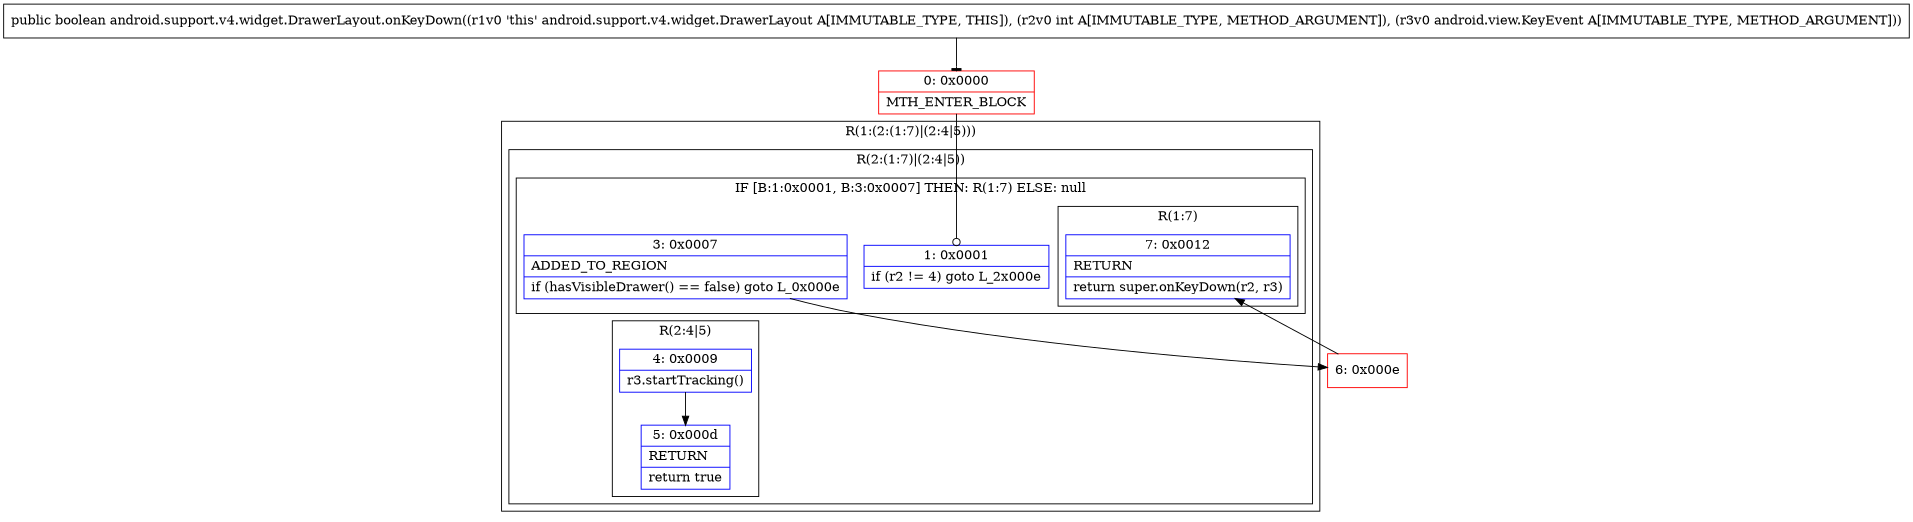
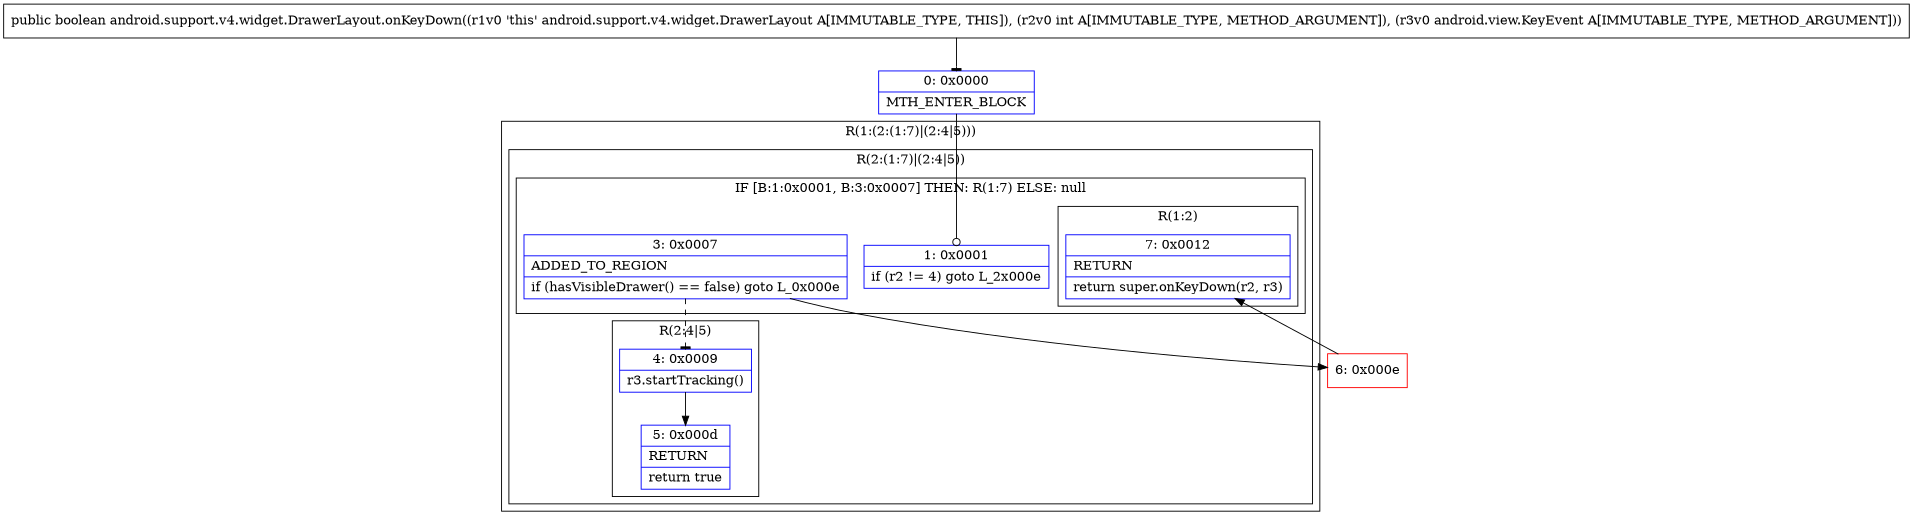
node "0: 0x0000": color red -> blue
cluster "R(1:7)": label "R(1:7)" -> "R(1:2)"
edge "3: 0x0007" -> "4: 0x0009": added
